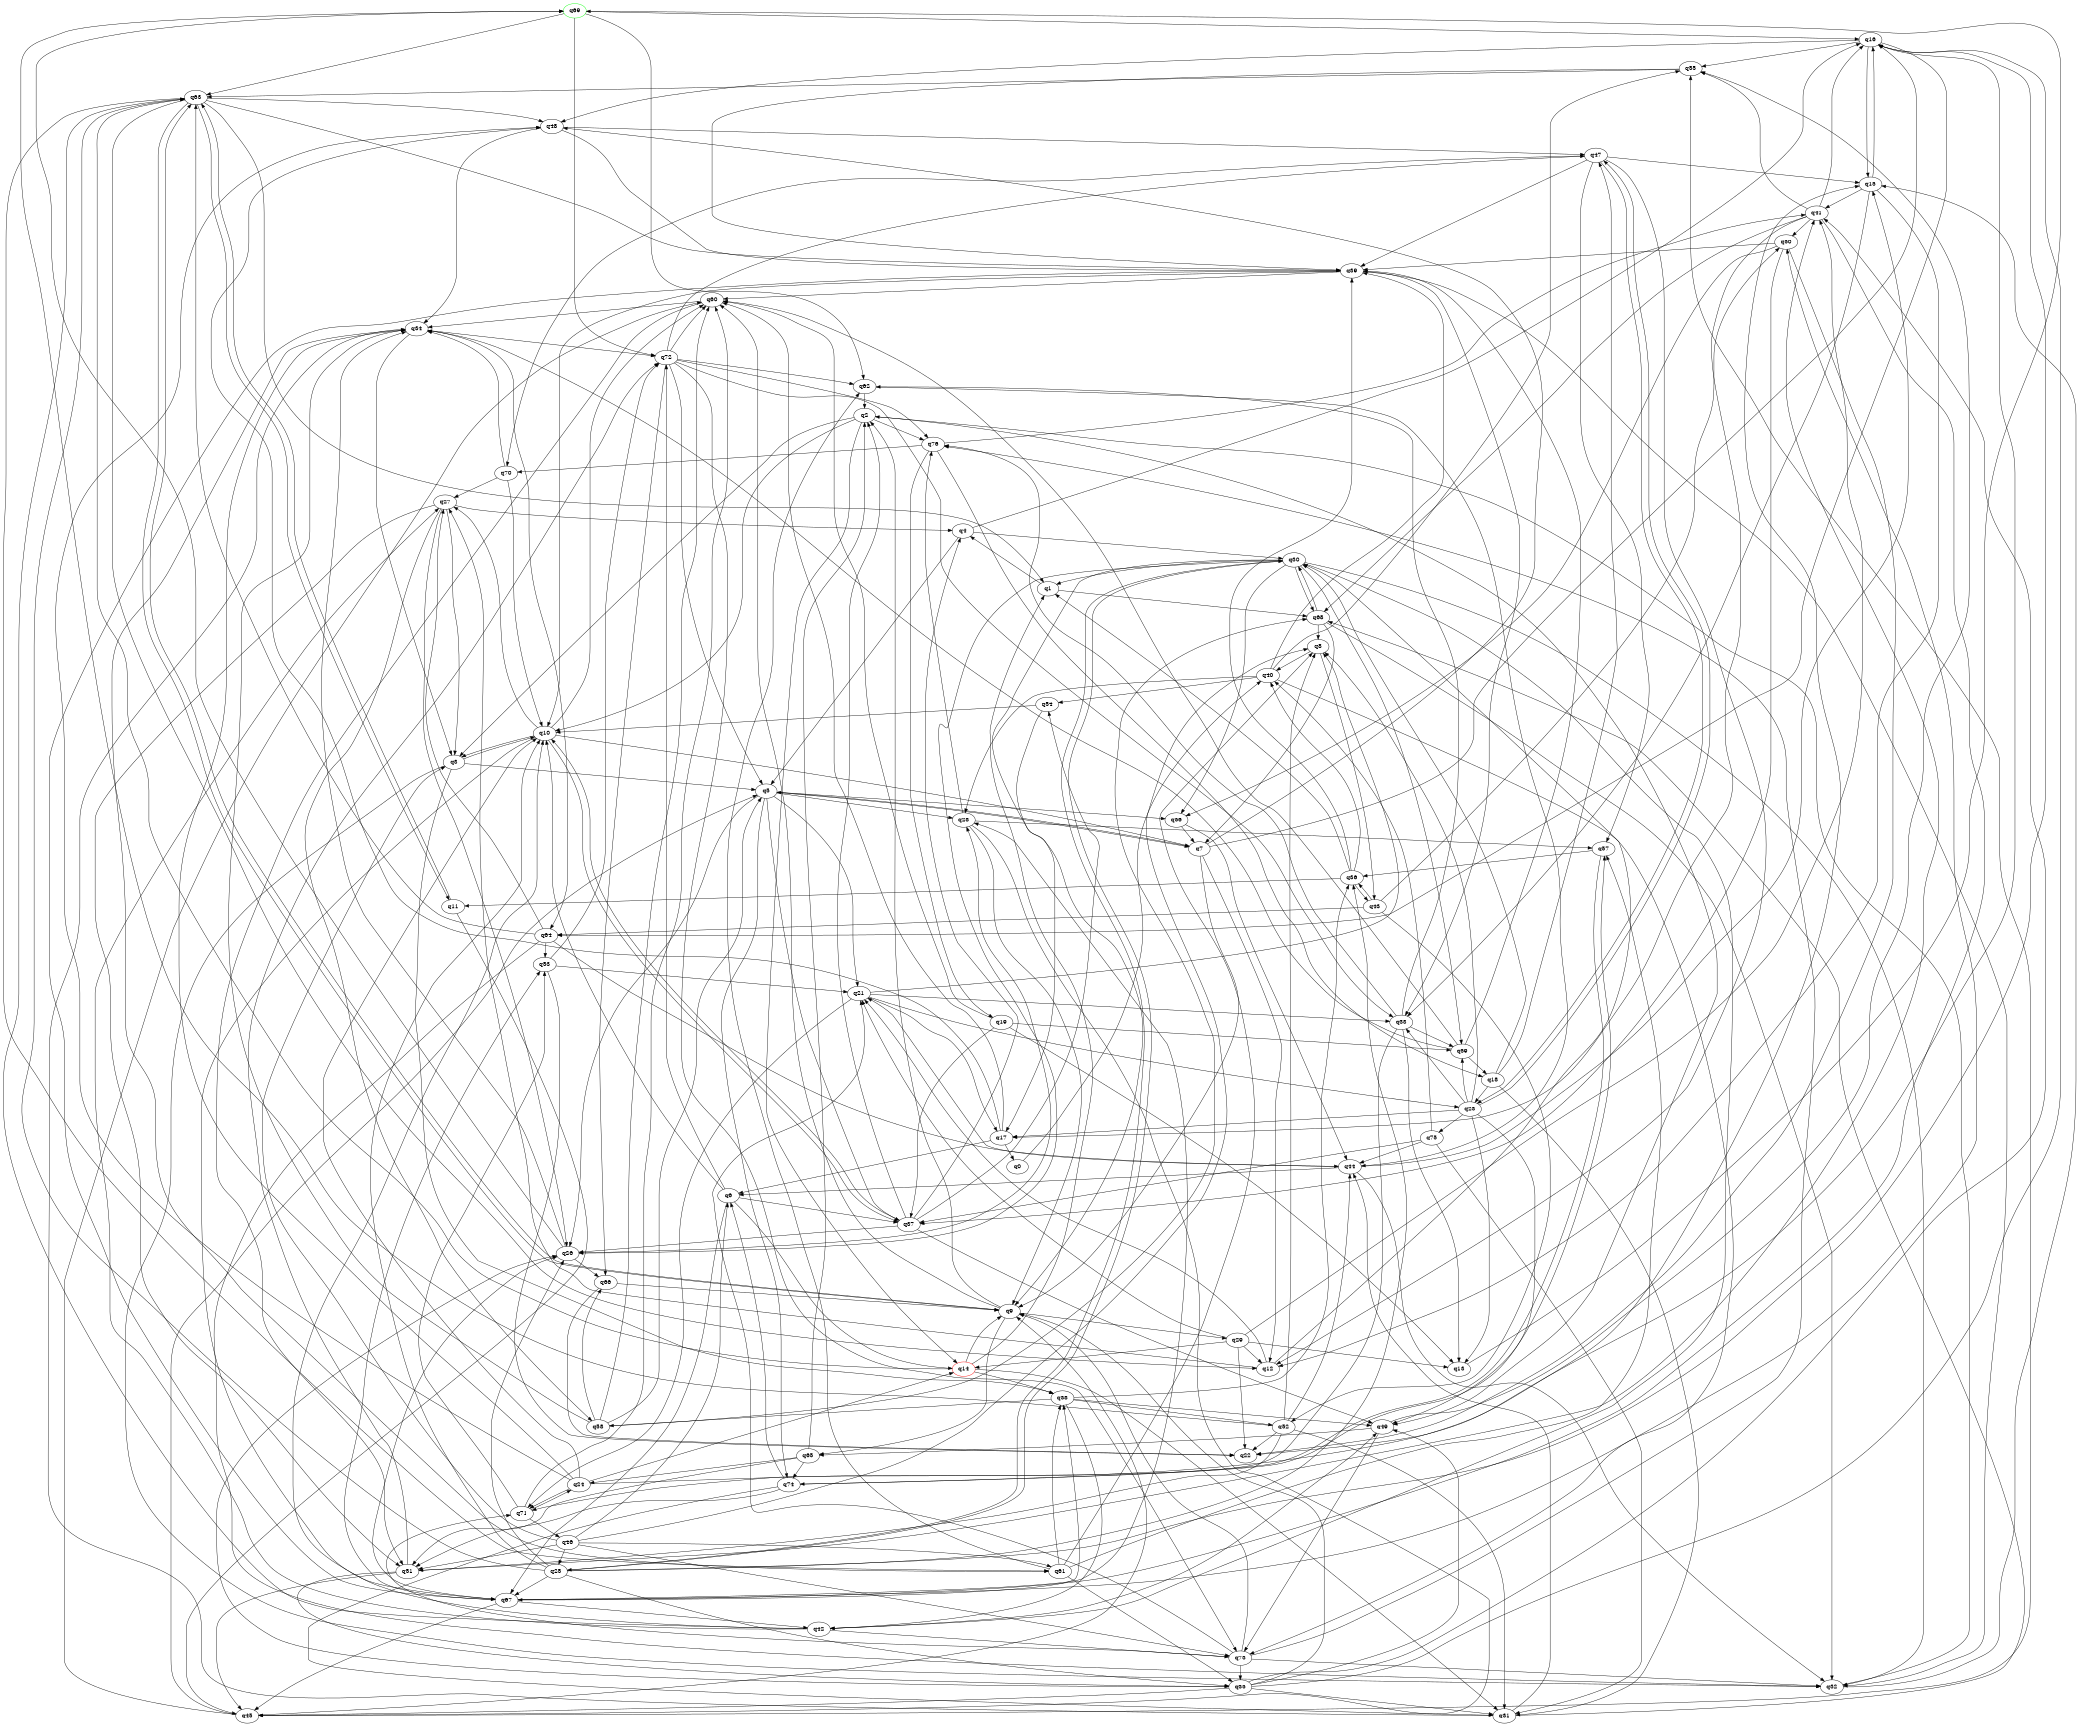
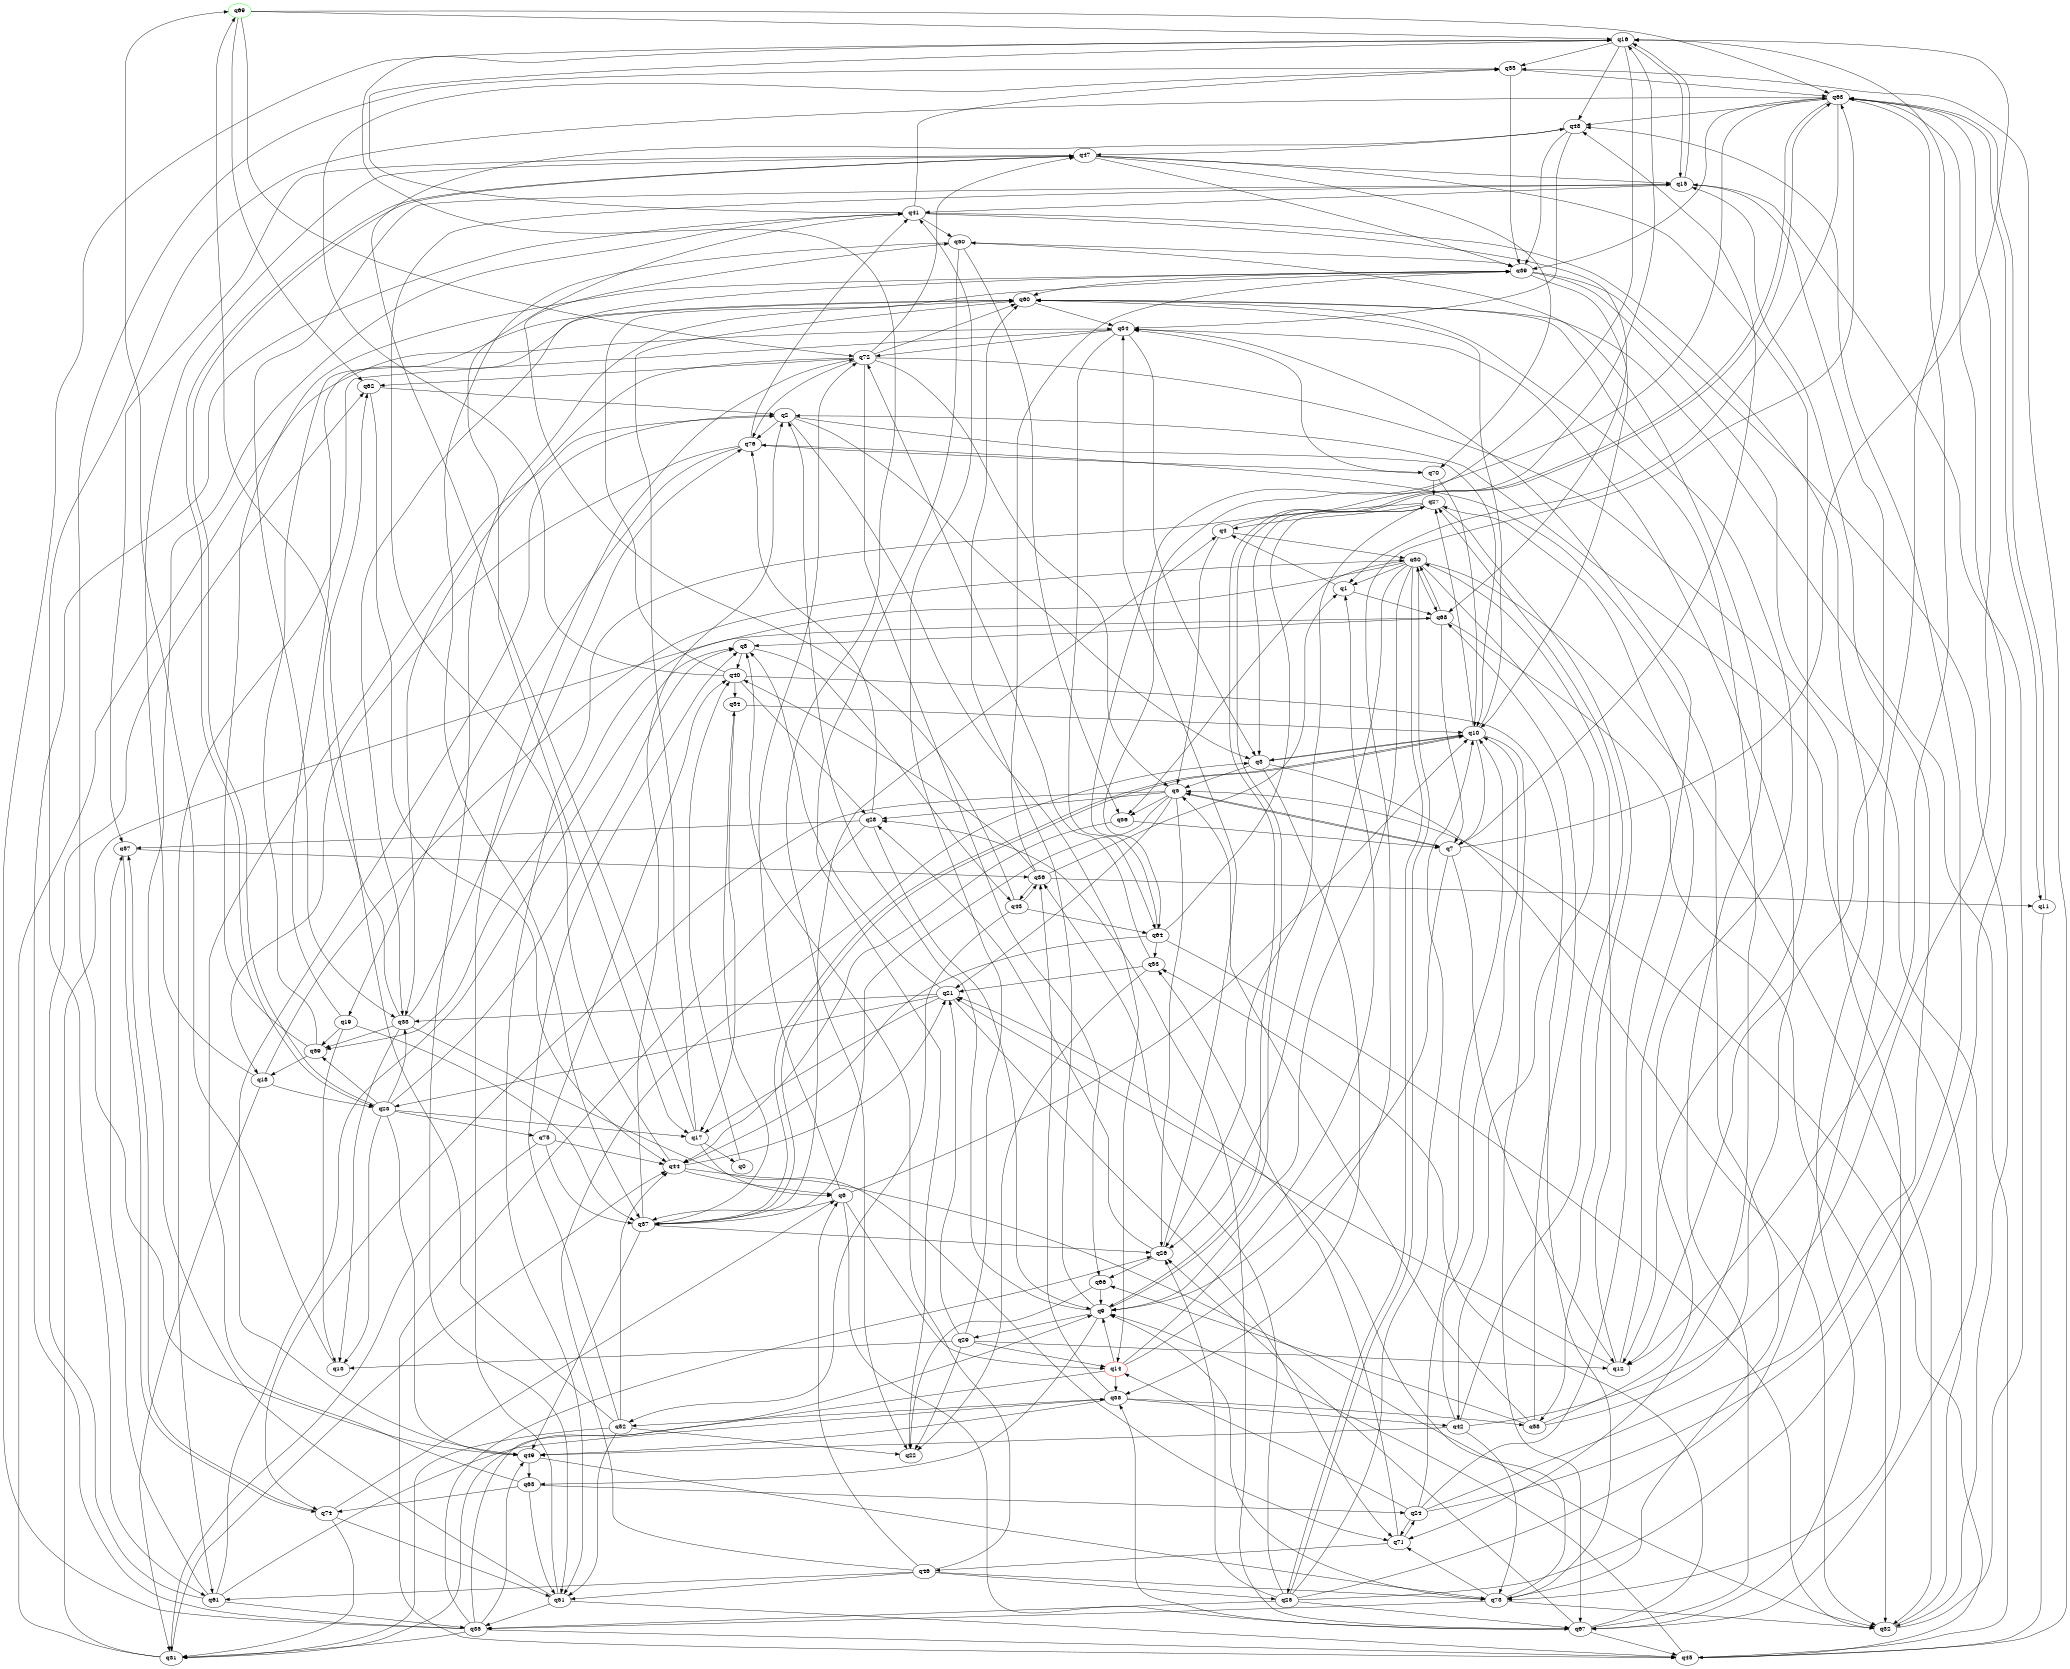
edge "q26" -> "q69": removed
edge "q59" -> "q34": removed
edge "q71" -> "q60": reversed
edge "q67" -> "q42": removed
